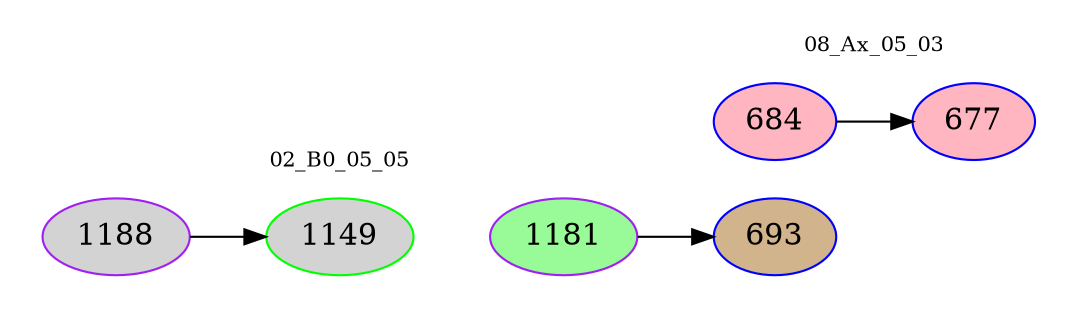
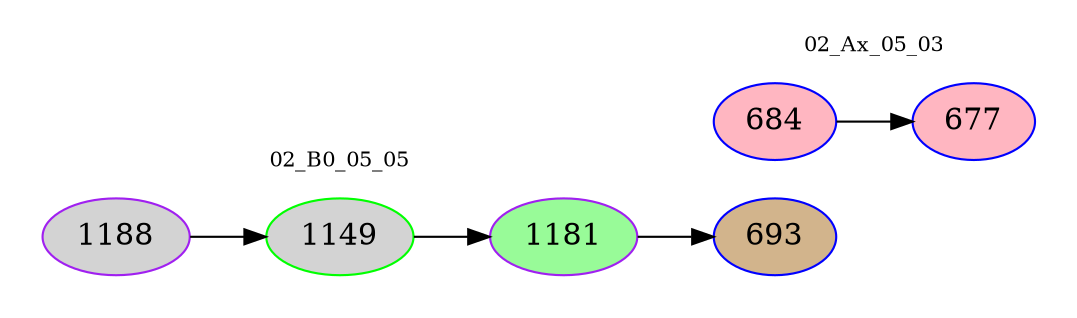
cluster "08_Ax_05_03": label "08_Ax_05_03" -> "02_Ax_05_03"
edge "1149" -> "1181": added
